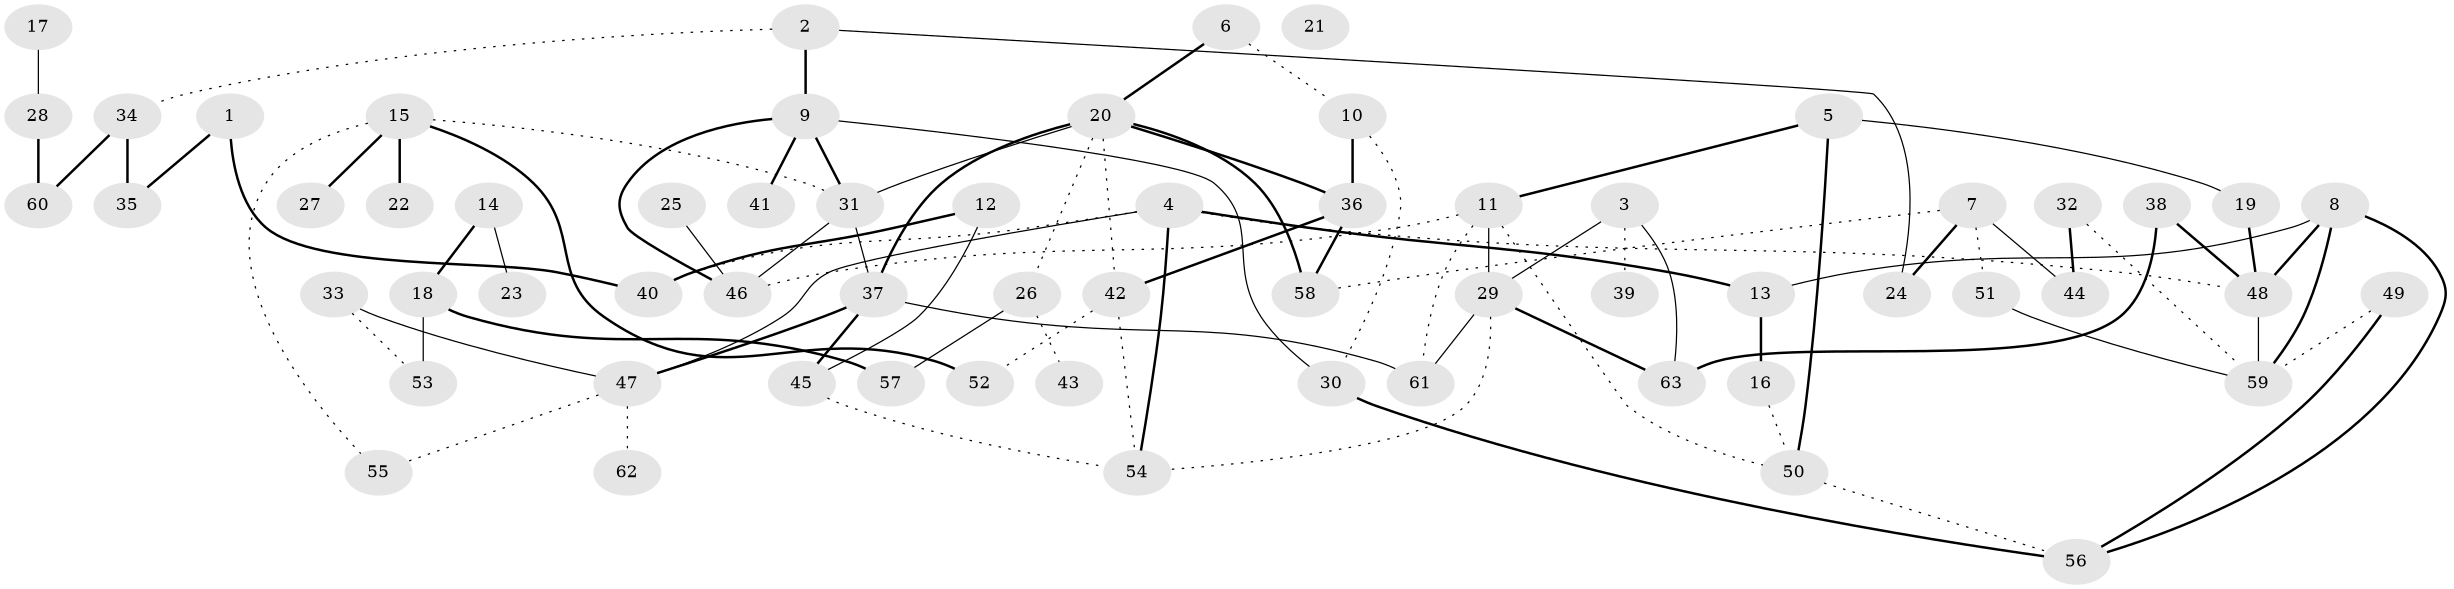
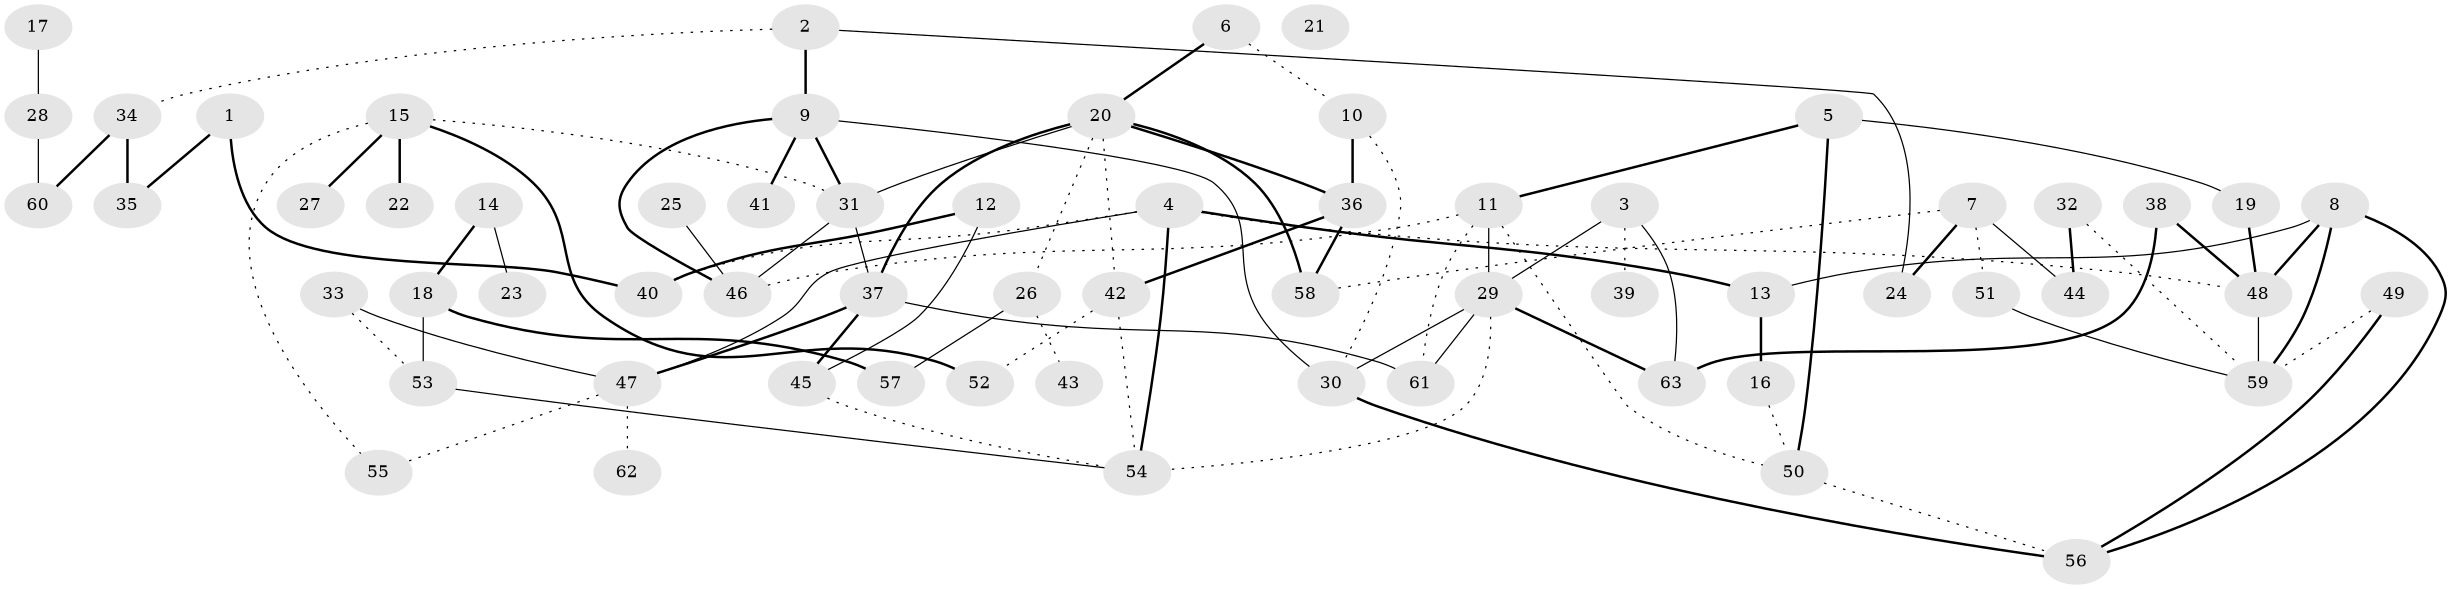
edge "28" -- "60": style bold -> solid
edge "29" -- "30": added
edge "53" -- "54": added
